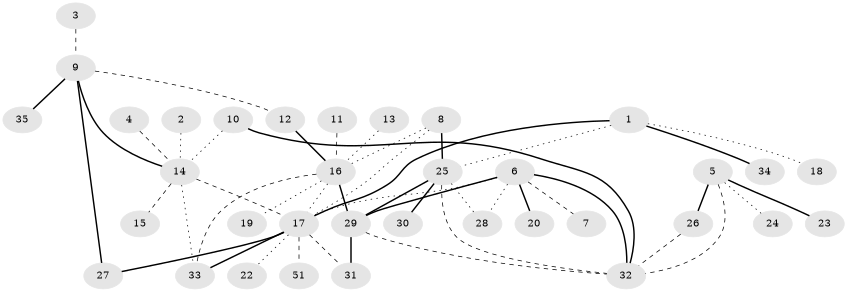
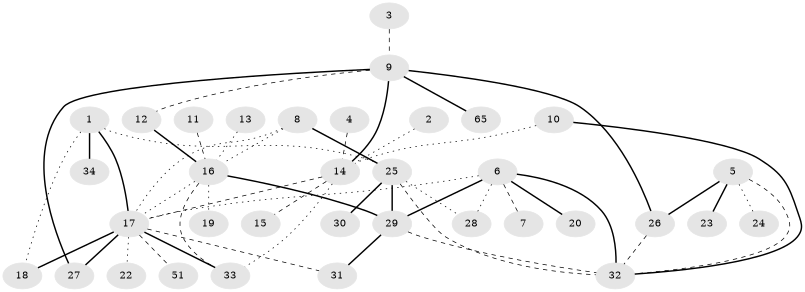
edge "9" -- "26": added
node "35": label "35" -> "65"
edge "17" -- "18": added
